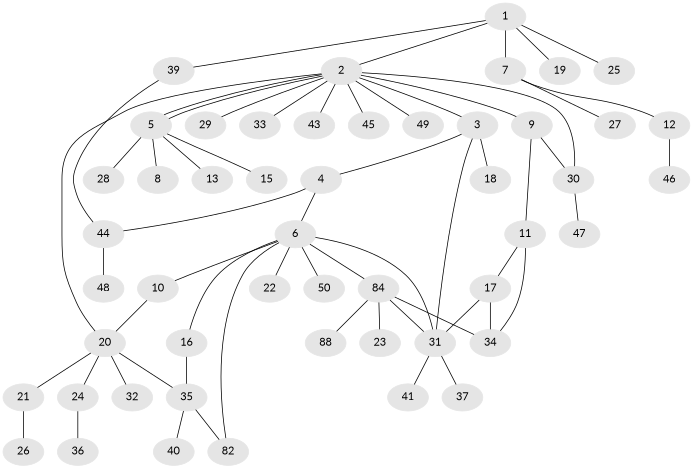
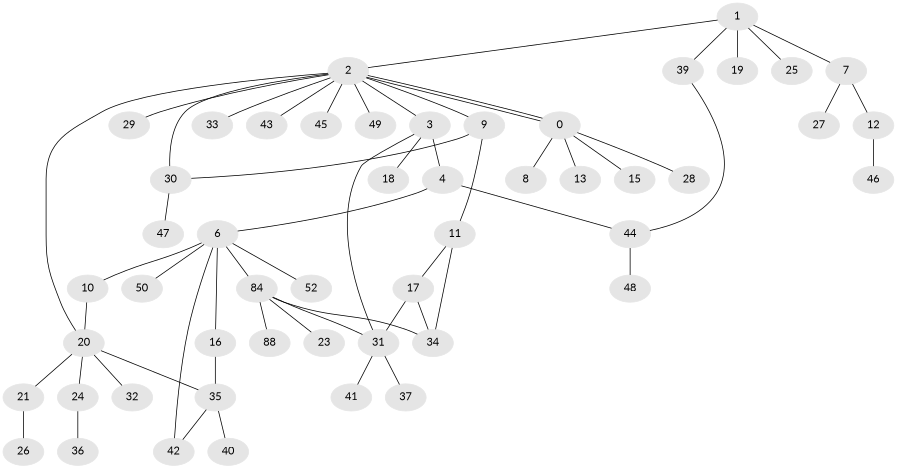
node "5": label "5" -> "0"
edge "6" -- "31": removed
node "22": label "22" -> "52"
node "82": label "82" -> "42"
